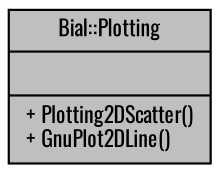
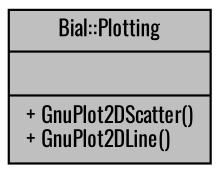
node "Bial::Plotting": text "+ Plotting2DScatter()" -> "+ GnuPlot2DScatter()"
